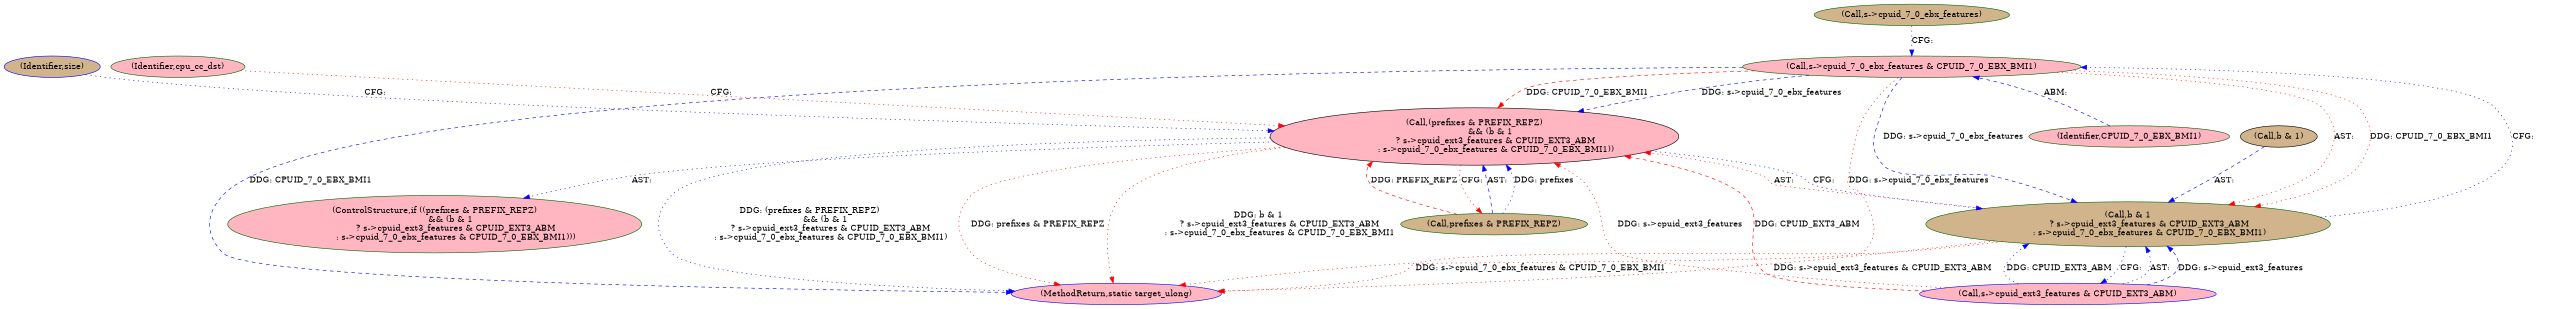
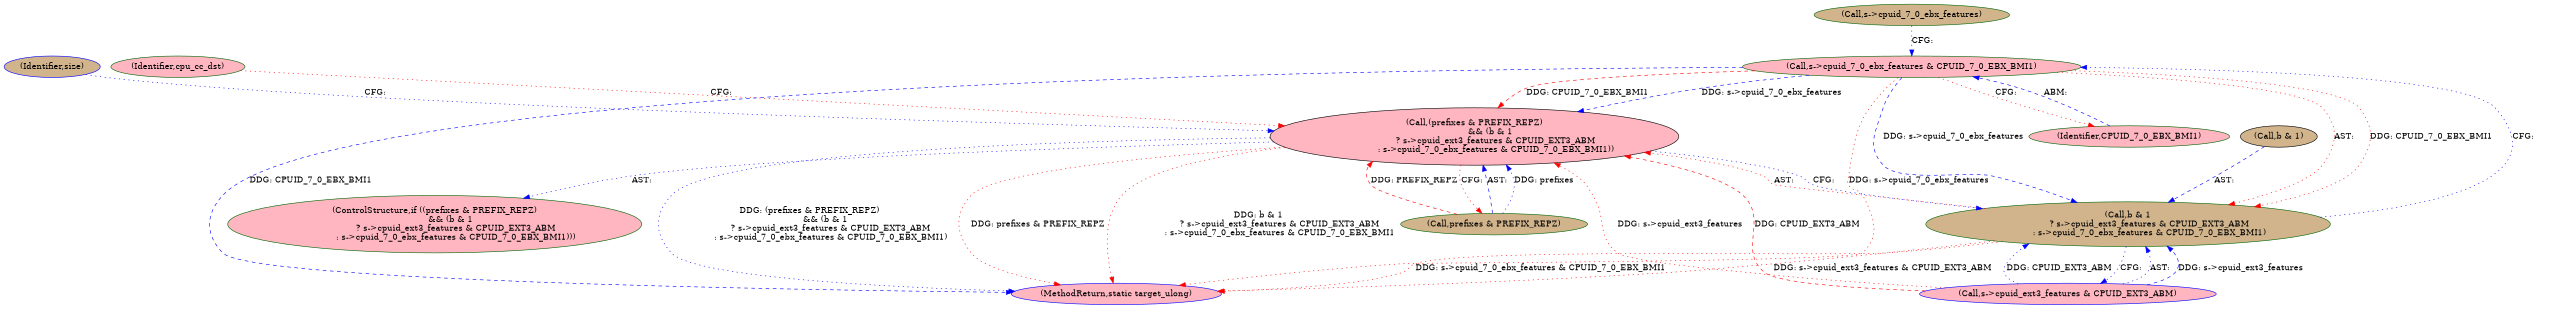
edge "(Call,s->cpuid_7_0_ebx_features & CPUID_7_0_EBX_BMI1)" -> "(Identifier,CPUID_7_0_EBX_BMI1)": added, label "CFG:"
